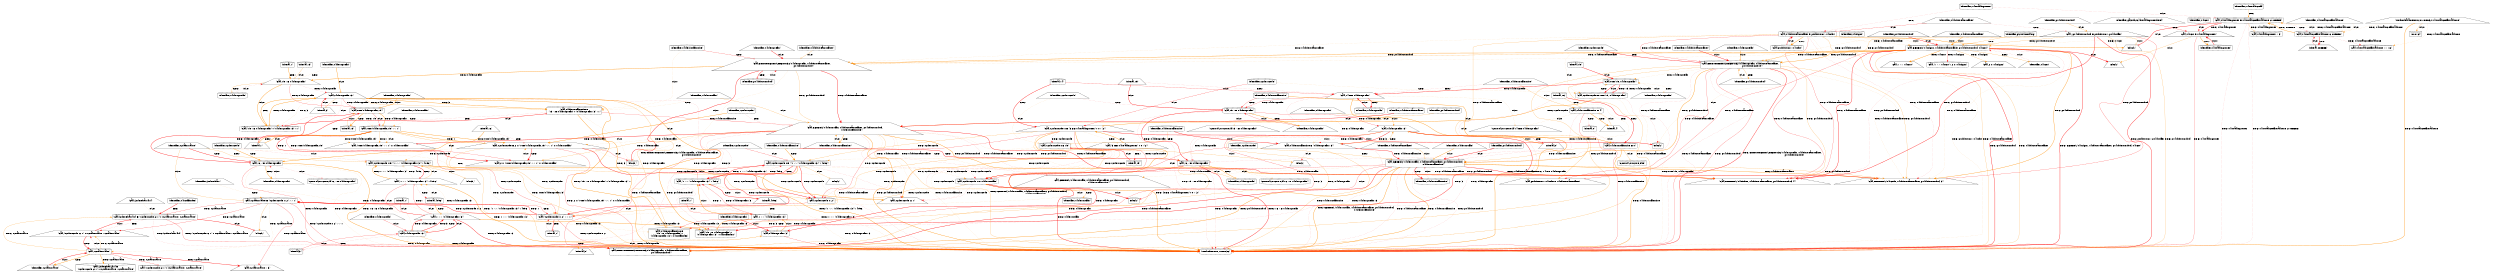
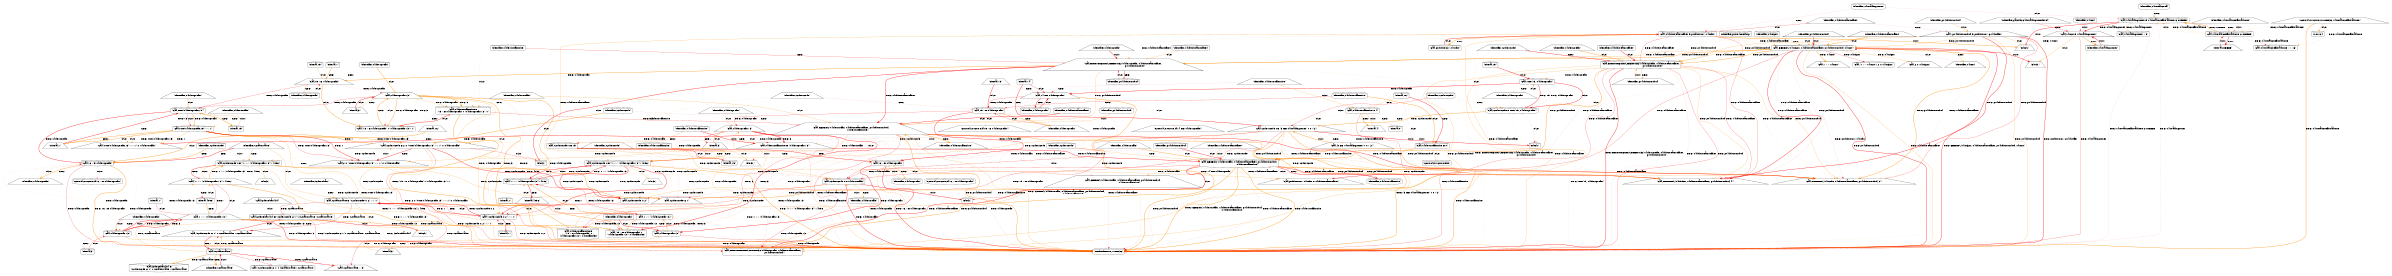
node "(MethodParameterIn,UWORD32 u4_total_coeff_trail_one)": label "(MethodParameterIn,UWORD32 u4_total_coeff_trail_one)" -> "(ControlStructure,UWORD32 u4_total_coeff_trail_one)"
edge "(Call,u2_lev_code = MIN(15, u4_lev_prefix))" -> "(Call,MIN(15, u4_lev_prefix))": removed, label "CFG:"
edge "(Call,(MIN(u4_lev_prefix,15) << 1) + u4_lev_suffix)" -> "(Call,(u2_lev_code + 2) >> 1)": now "(Call,u2_lev_code += u4_lev_suffix)" -> "(Call,(u2_lev_code + 2) >> 1)"
node "(Identifier,u4_suffix_len)": removed
edge "(Call,u2_abs_value = (u2_lev_code + 2) >> 1)" -> "(Call,-u2_abs_value)": arrowhead normal -> odot
